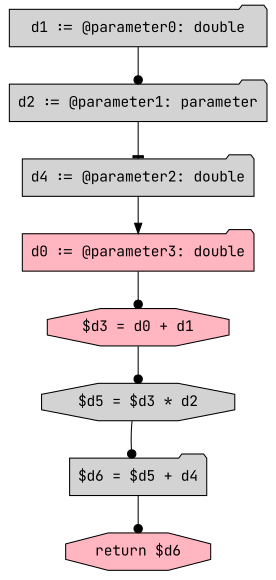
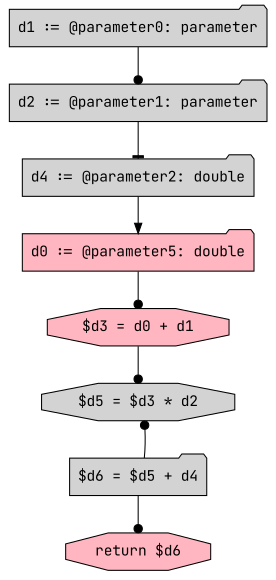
node "d1 := @parameter0: double": label "d1 := @parameter0: double" -> "d1 := @parameter0: parameter"
node "d0 := @parameter3: double": label "d0 := @parameter3: double" -> "d0 := @parameter5: double"
edge "$d5 = $d3 * d2" -> "$d6 = $d5 + d4": reversed
